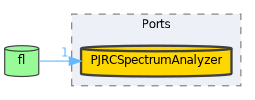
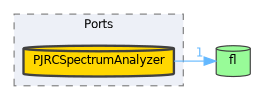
edge "fl" -> "PJRCSpectrumAnalyzer": reversed
